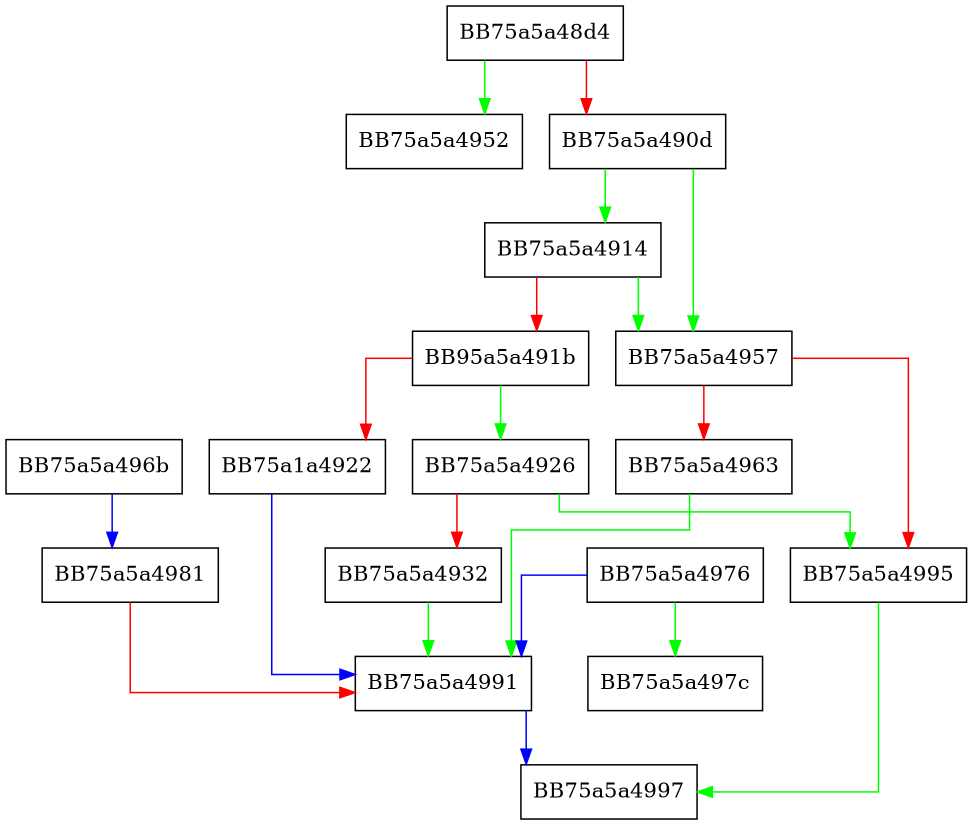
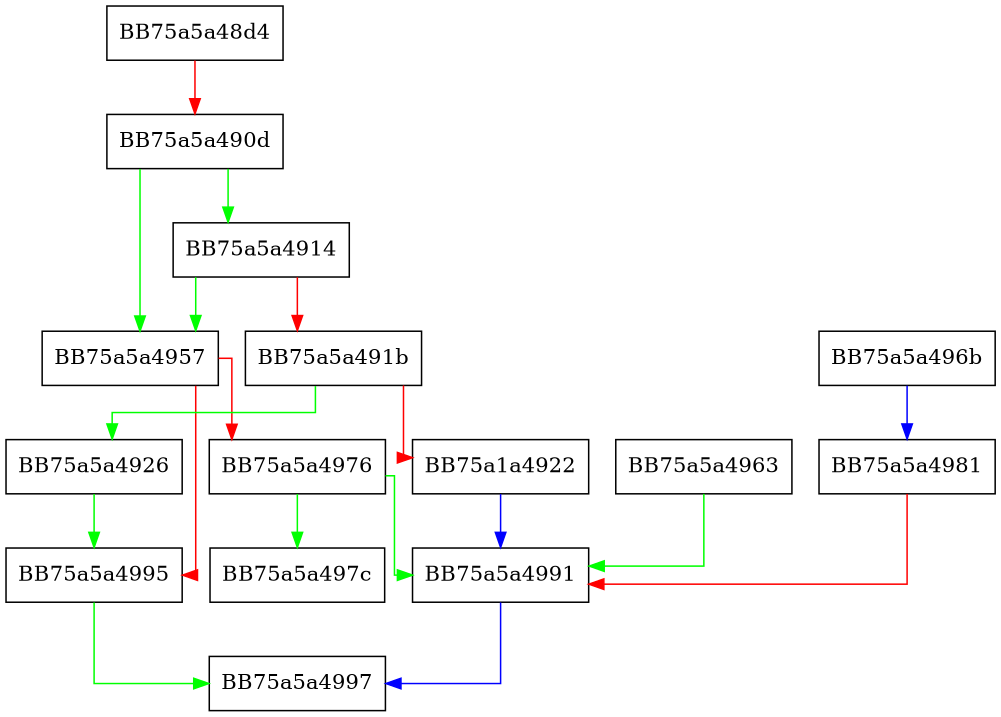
node "BB75a5a4952": removed
node "BB95a5a491b": label "BB95a5a491b" -> "BB75a5a491b"
edge "BB75a5a4957" -> "BB75a5a4963": now "BB75a5a4957" -> "BB75a5a4976"
node "BB75a5a4932": removed
edge "BB75a5a4976" -> "BB75a5a4991": color blue -> green
